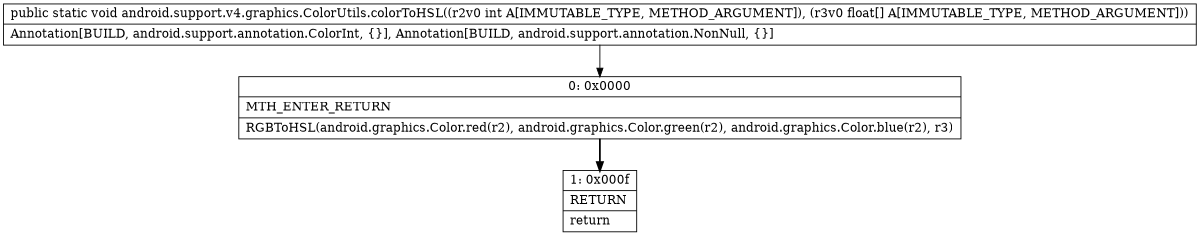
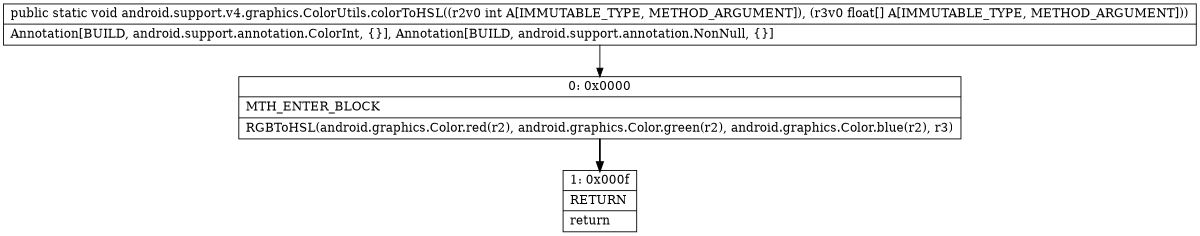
node "0: 0x0000": text "MTH_ENTER_RETURN" -> "MTH_ENTER_BLOCK"
